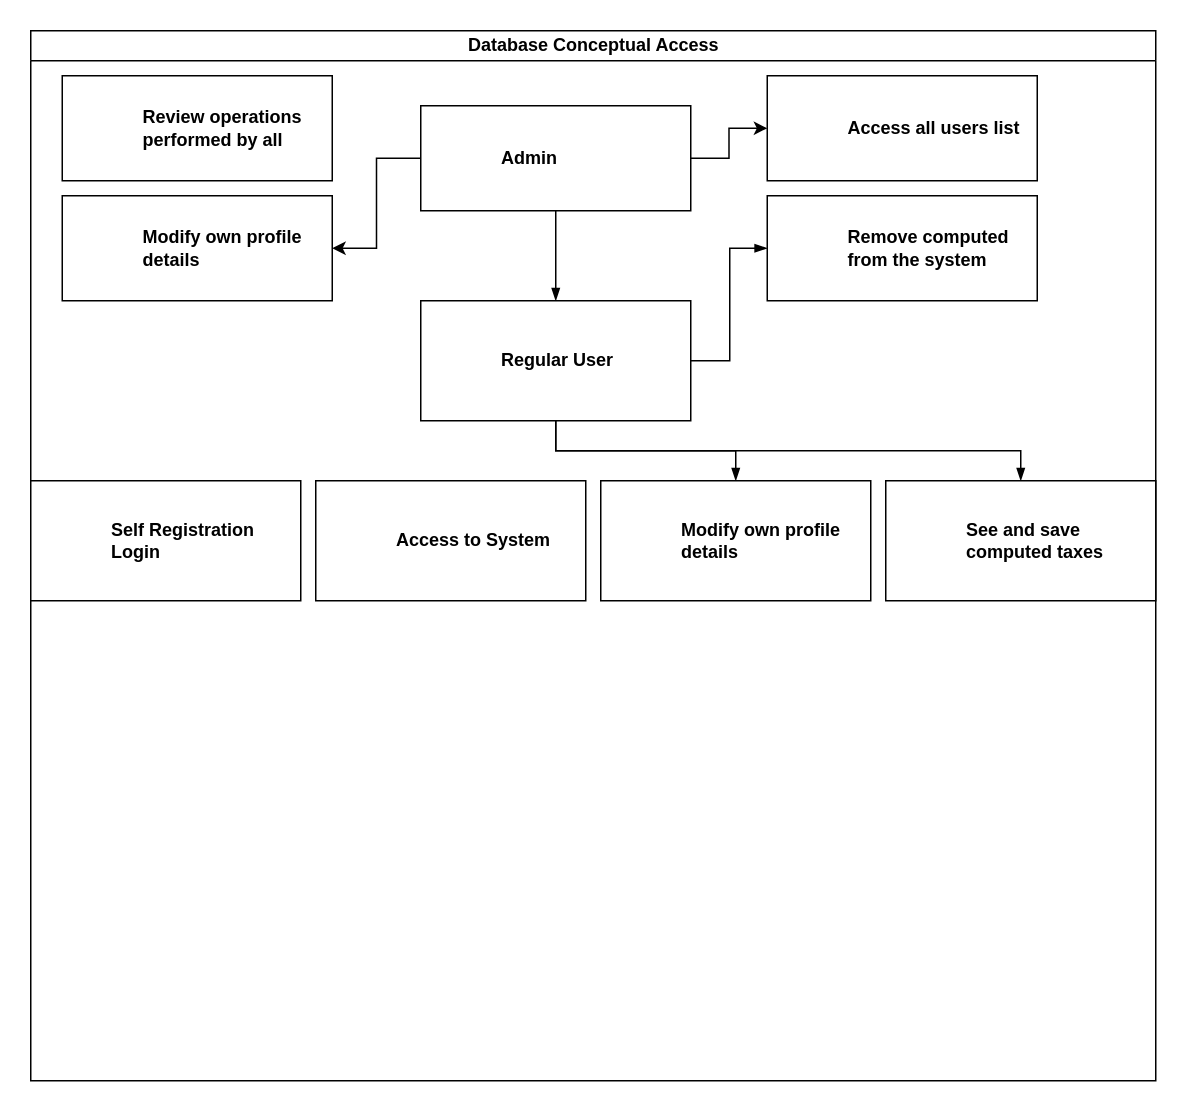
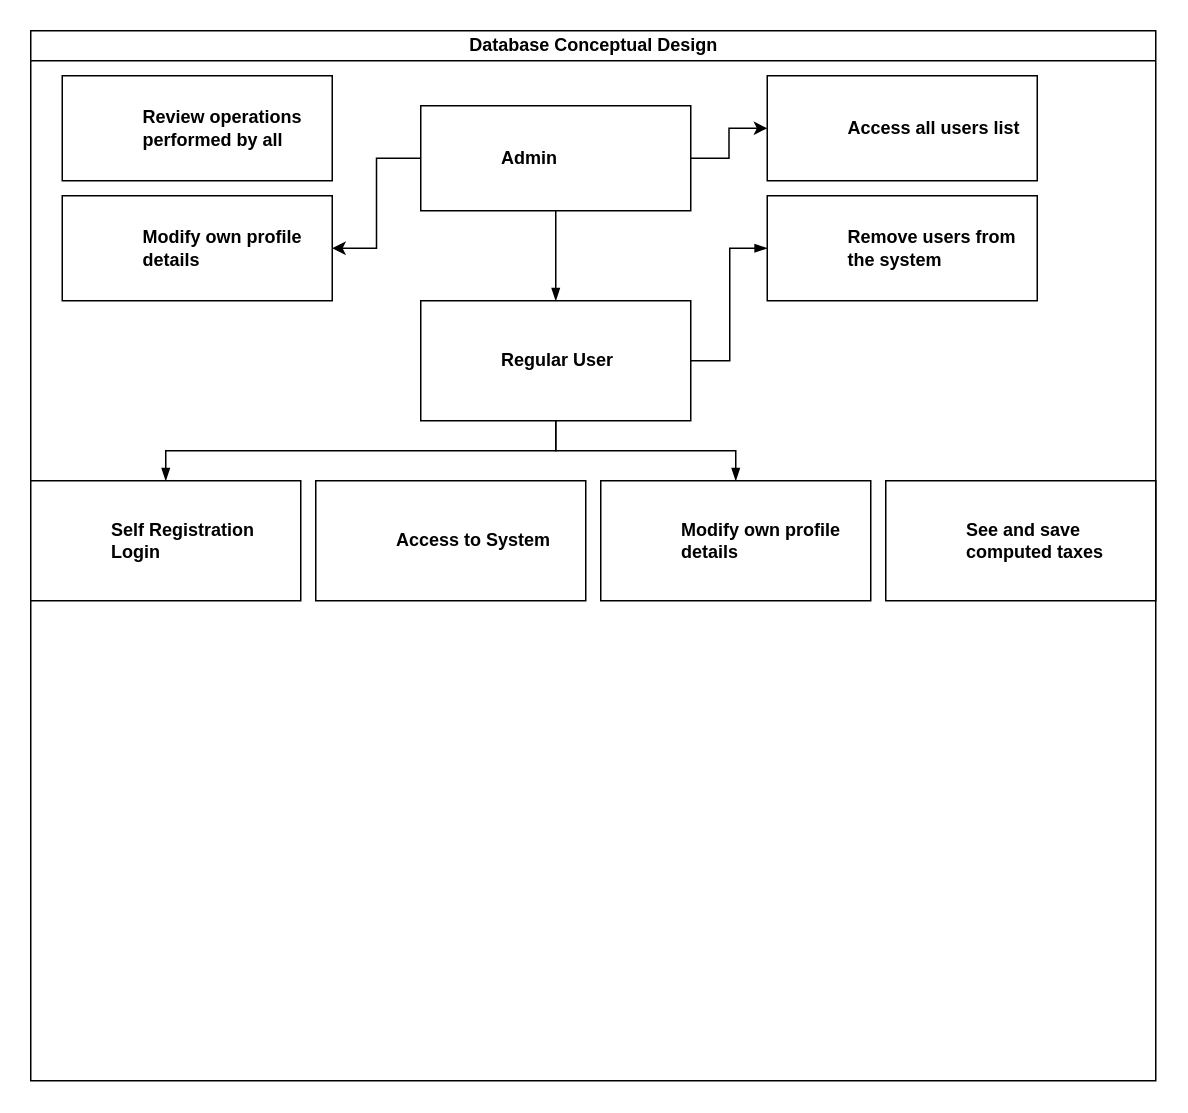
node "Database Conceptual Access": label "Database Conceptual Access" -> "Database Conceptual Design"
node "Remove computed from the system": label "Remove computed from the system" -> "Remove users from the system"
edge "Regular User" -> "See and save computed taxes": now "Regular User" -> "Self Registration Login"
